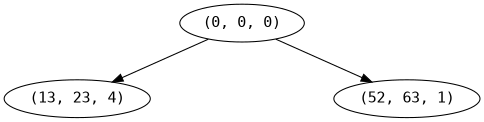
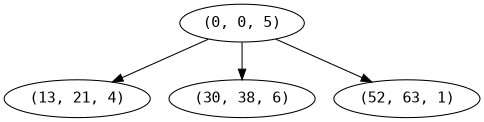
node "(0, 0, 0)": label "(0, 0, 0)" -> "(0, 0, 5)"
node "(13, 23, 4)": label "(13, 23, 4)" -> "(13, 21, 4)"
node "(30, 38, 6)": added
